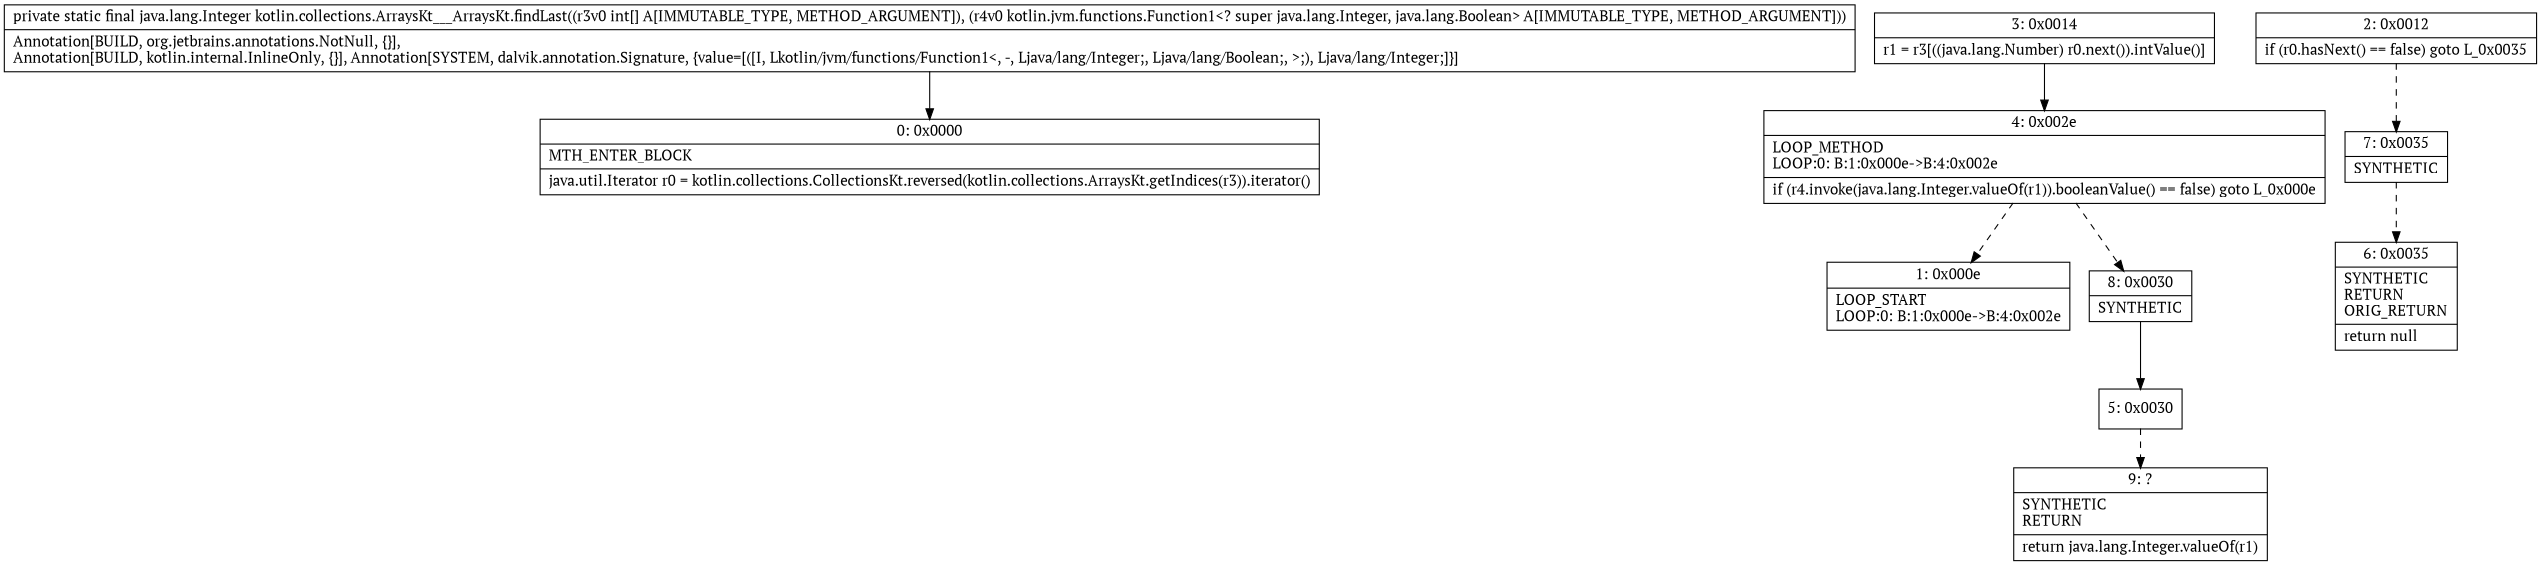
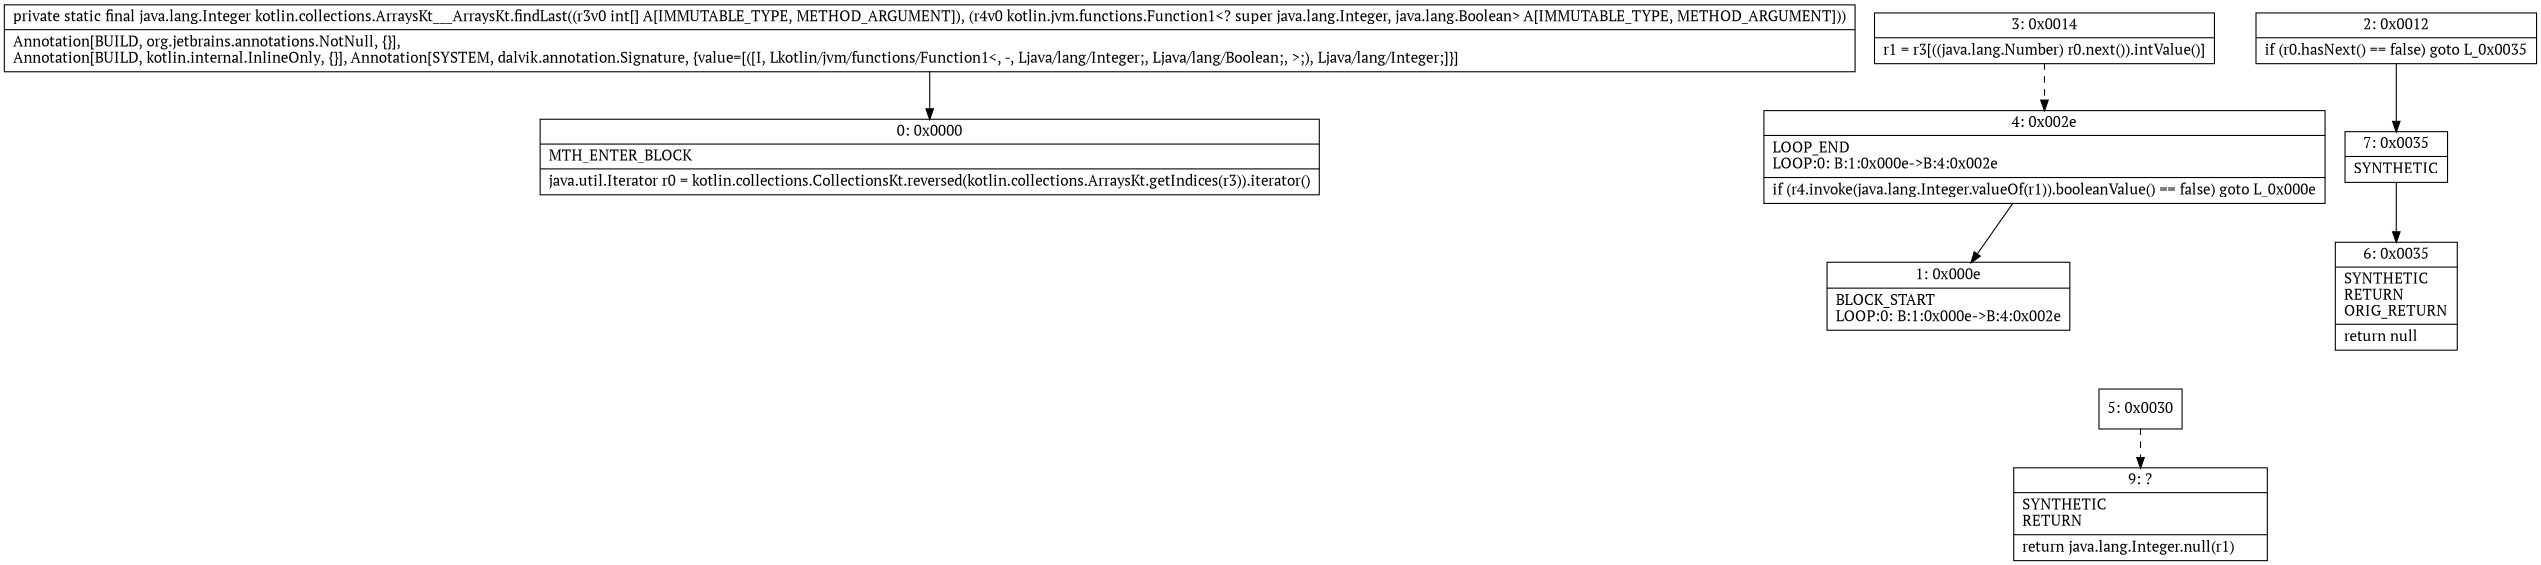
edge "3: 0x0014" -> "4: 0x002e": style solid -> dashed
edge "2: 0x0012" -> "7: 0x0035": style dashed -> solid
node "4: 0x002e": text "LOOP_METHOD" -> "LOOP_END"
edge "7: 0x0035" -> "6: 0x0035": style dashed -> solid
edge "4: 0x002e" -> "1: 0x000e": style dashed -> solid
node "8: 0x0030": removed
node "1: 0x000e": text "LOOP_START" -> "BLOCK_START"
node "9: ?": text "return java.lang.Integer.valueOf(r1)" -> "return java.lang.Integer.null(r1)"
